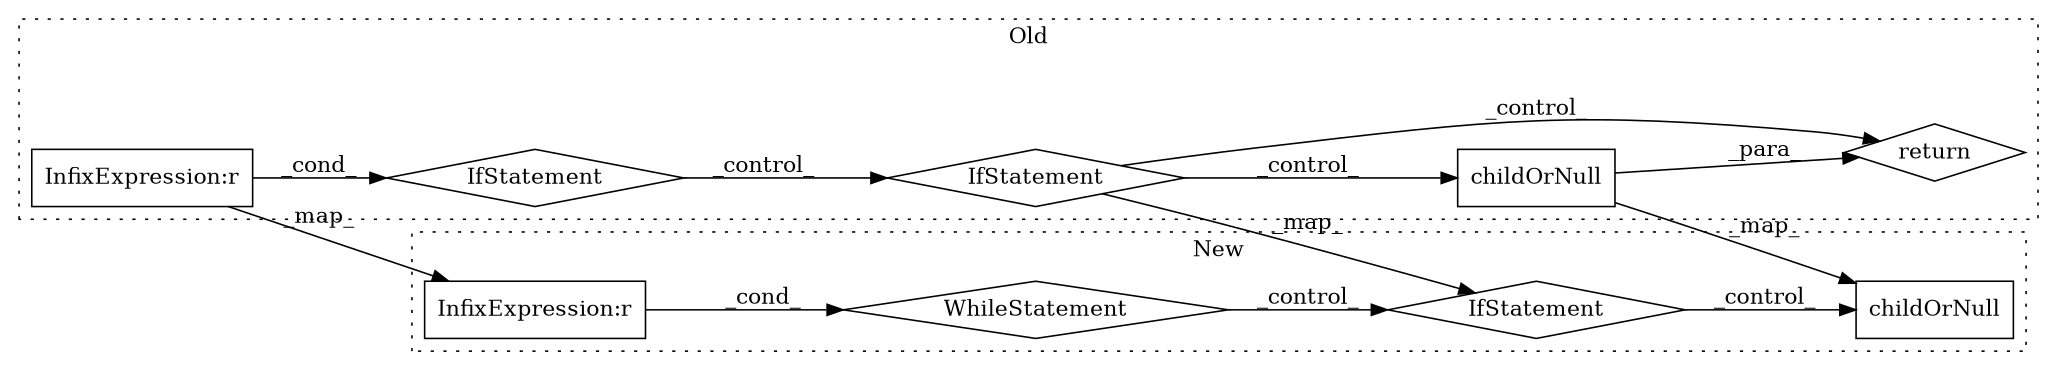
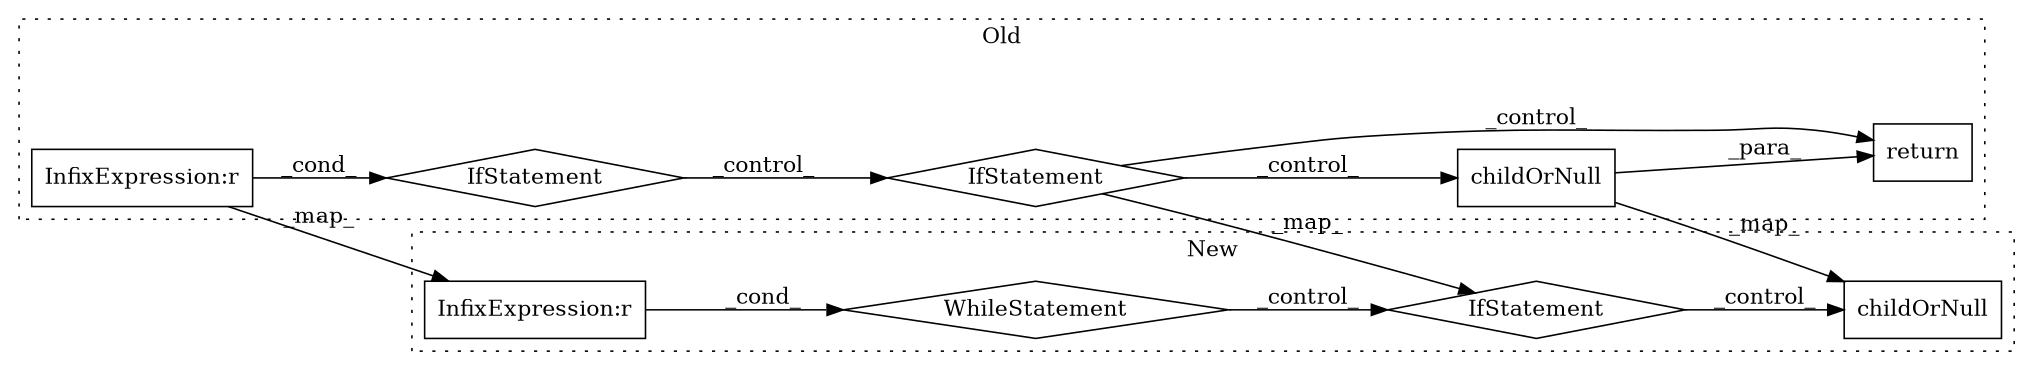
node "return": shape diamond -> box
